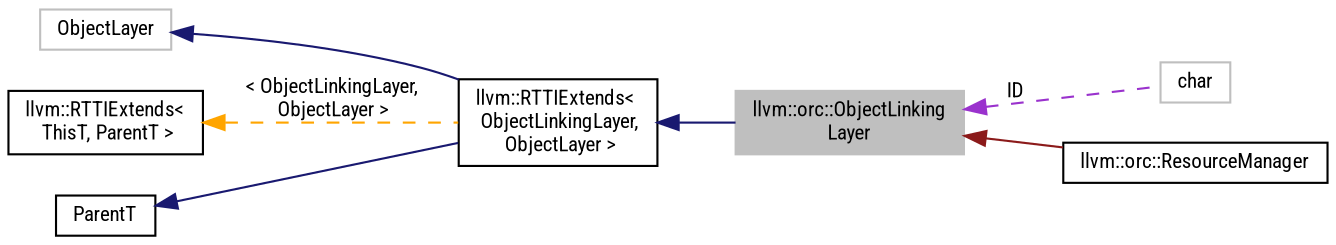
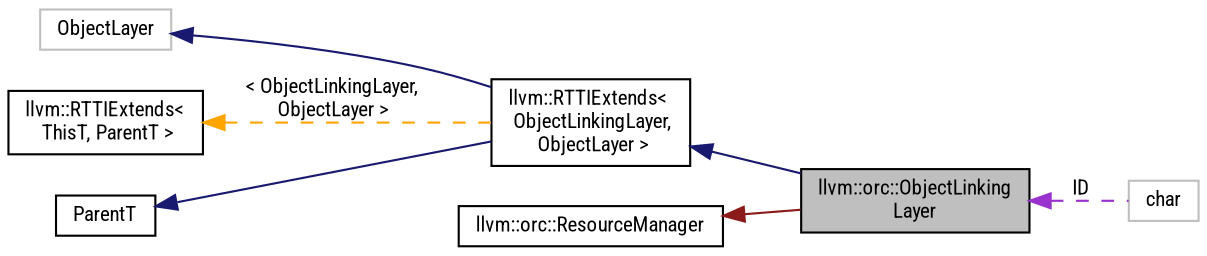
node "llvm::orc::ObjectLinking Layer": color grey75 -> black
edge "llvm::orc::ResourceManager" -> "llvm::orc::ObjectLinking Layer": reversed
